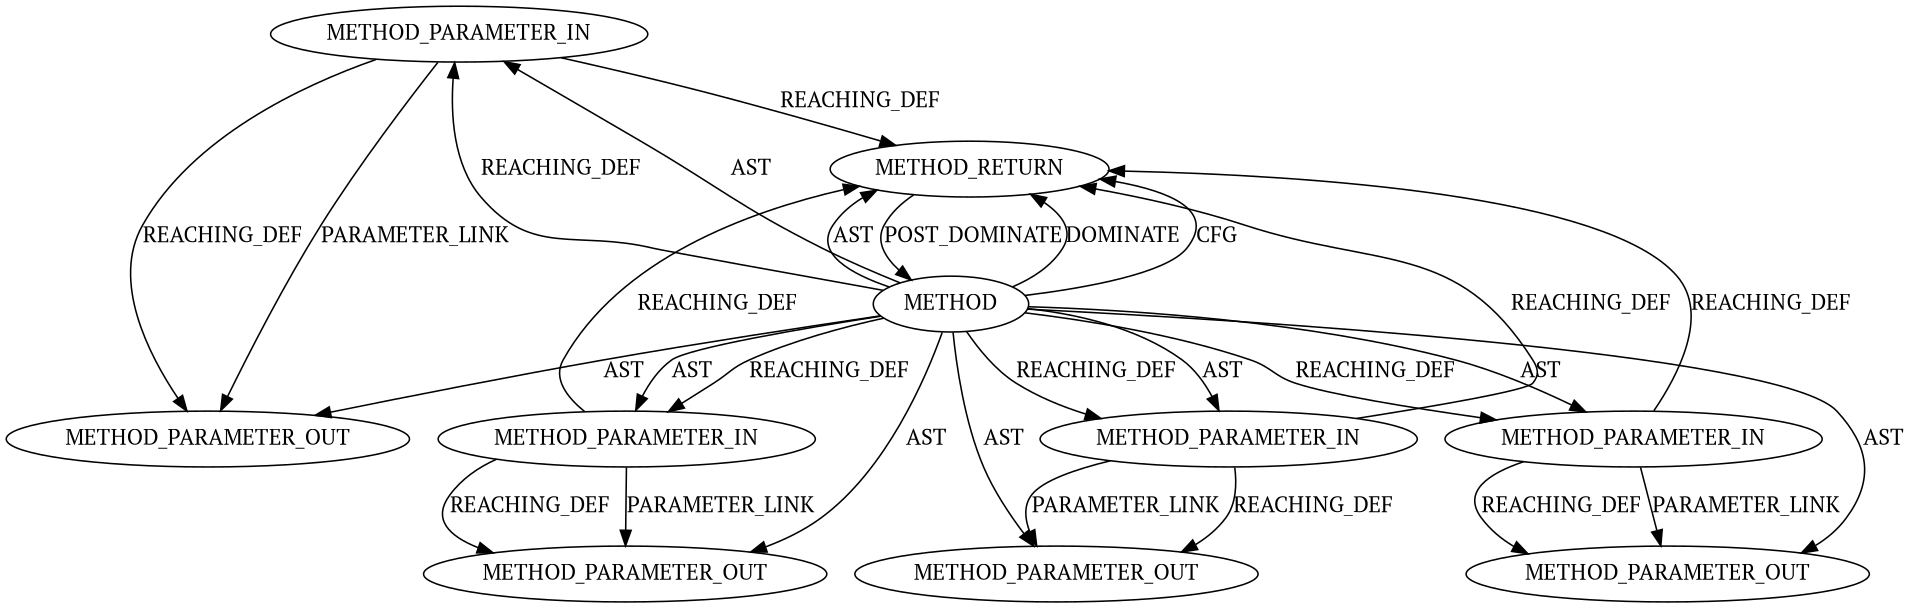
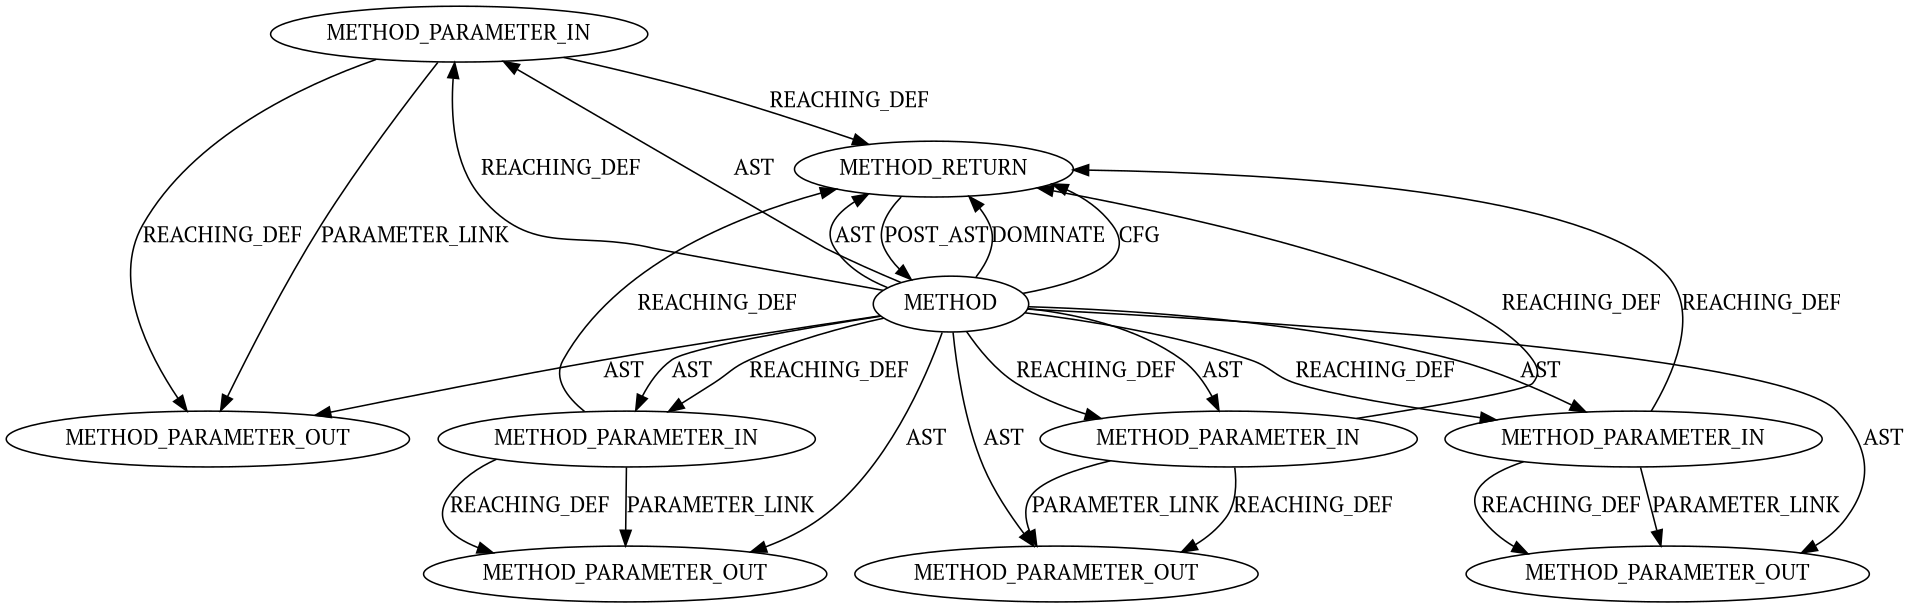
edge "METHOD_RETURN" -> "METHOD": label "POST_DOMINATE" -> "POST_AST"
